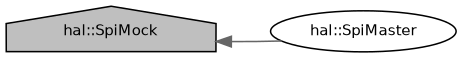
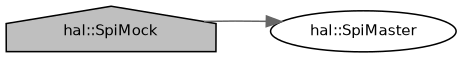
edge "hal::SpiMaster" -> "hal::SpiMock": reversed
